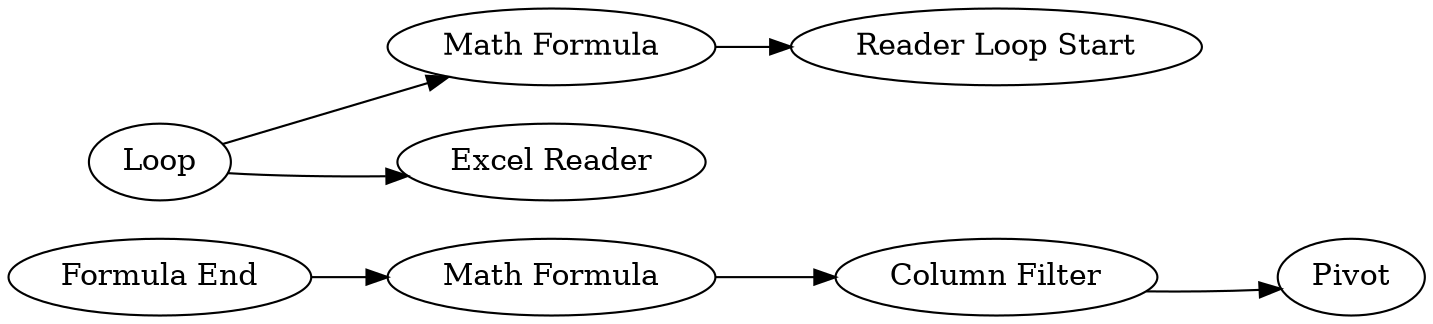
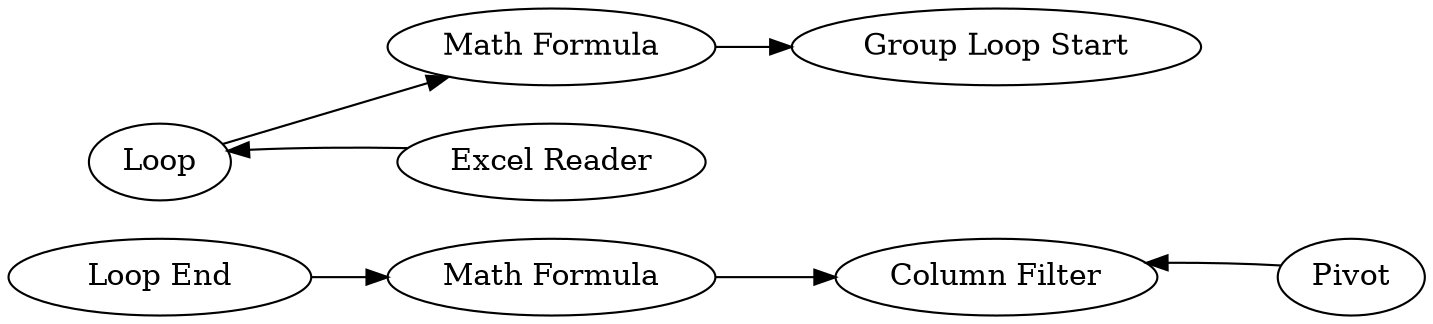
node "Reader Loop Start": label "Reader Loop Start" -> "Group Loop Start"
edge "Loop" -> "Excel Reader": reversed
node "Formula End": label "Formula End" -> "Loop End"
edge "Column Filter" -> "Pivot": reversed
